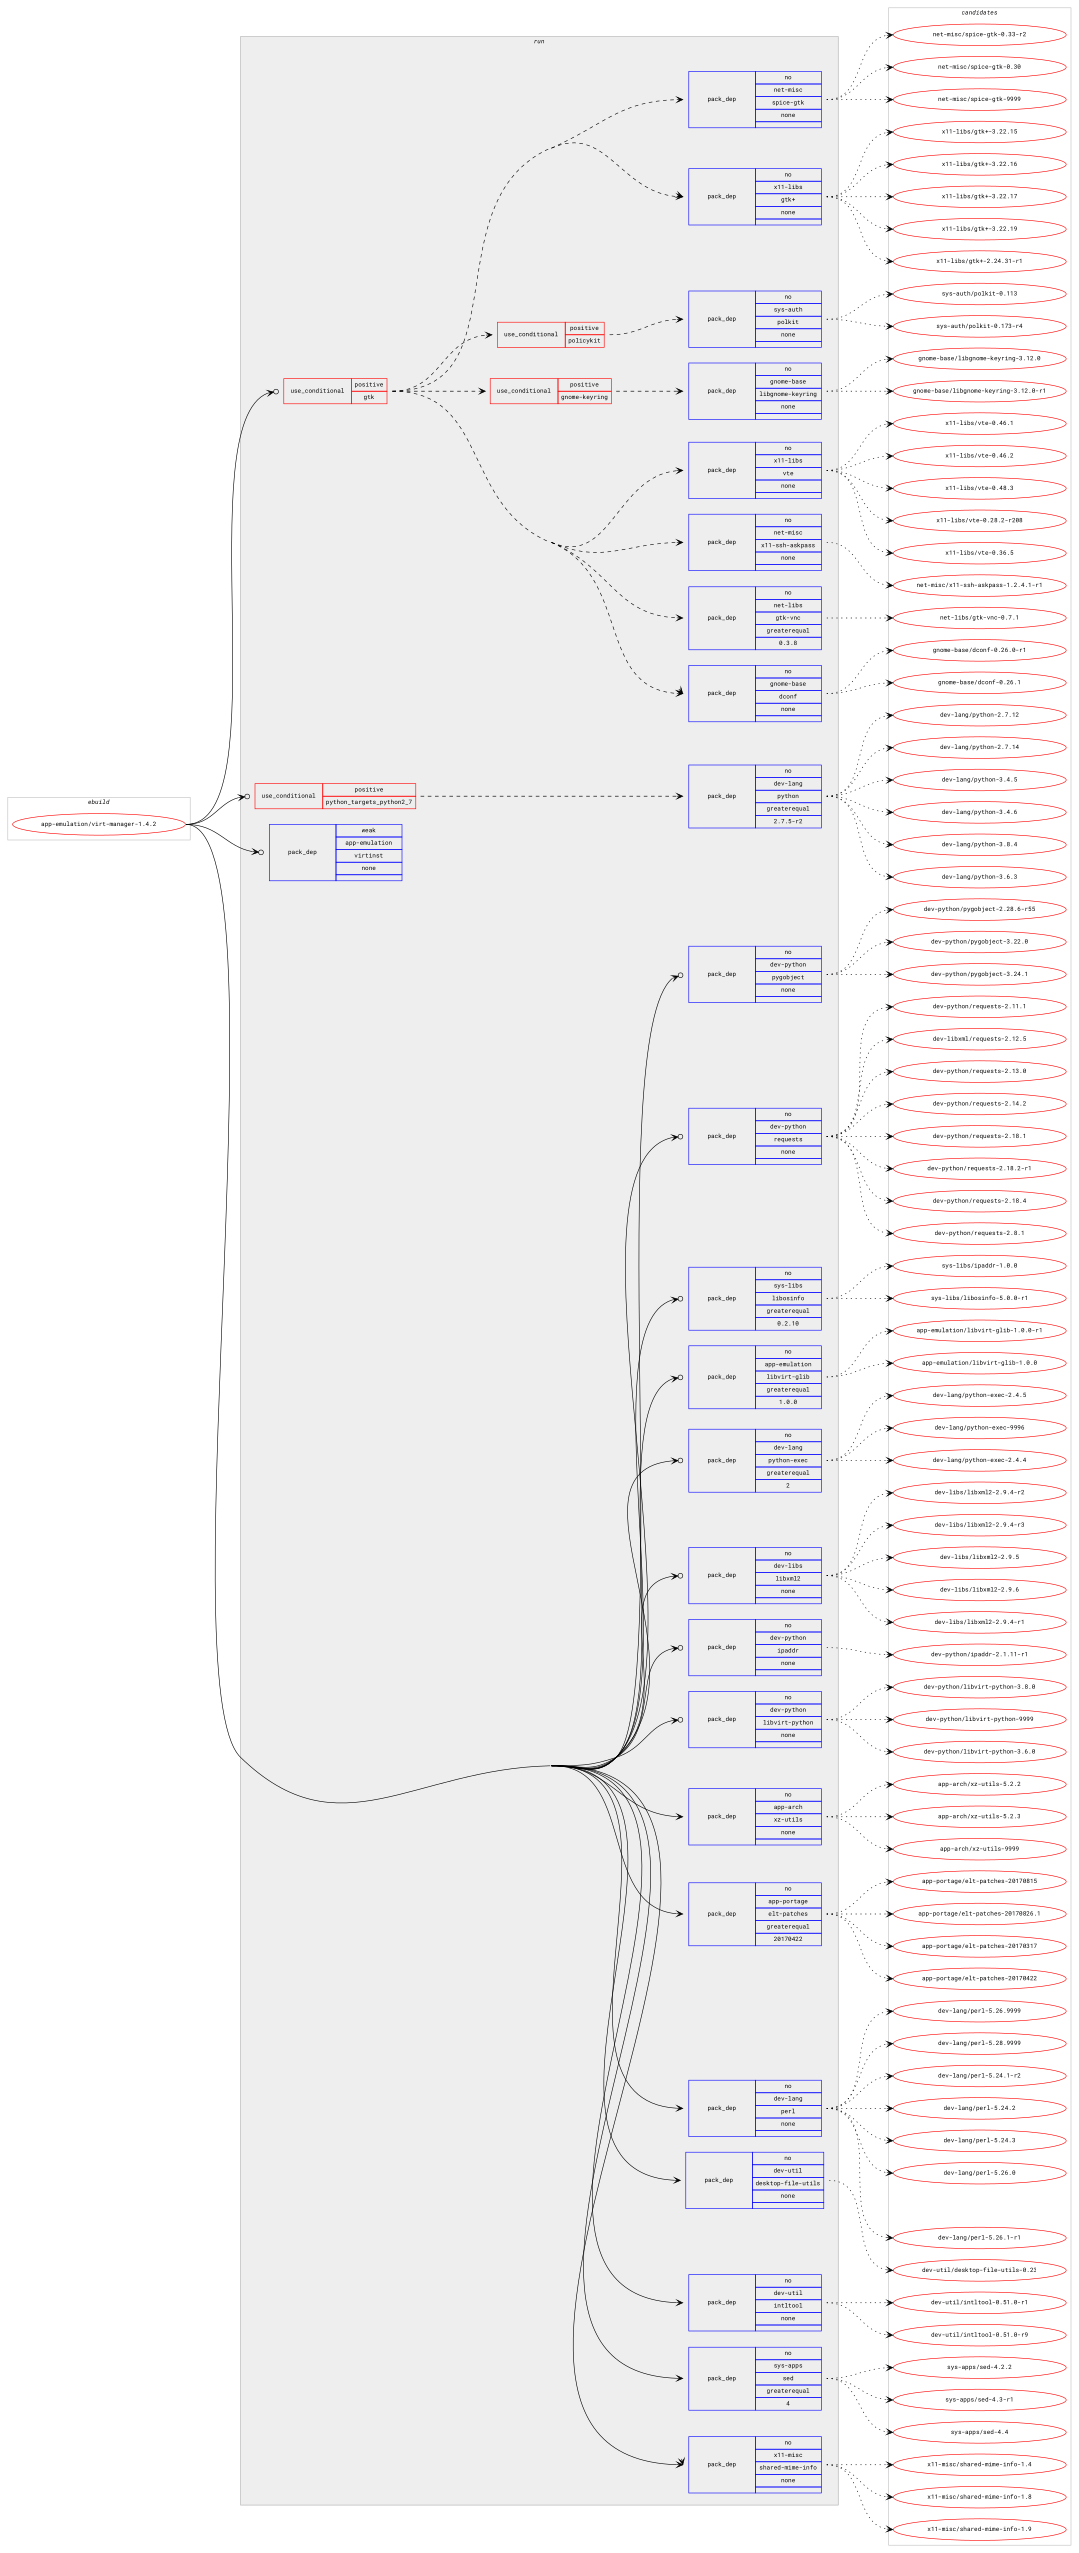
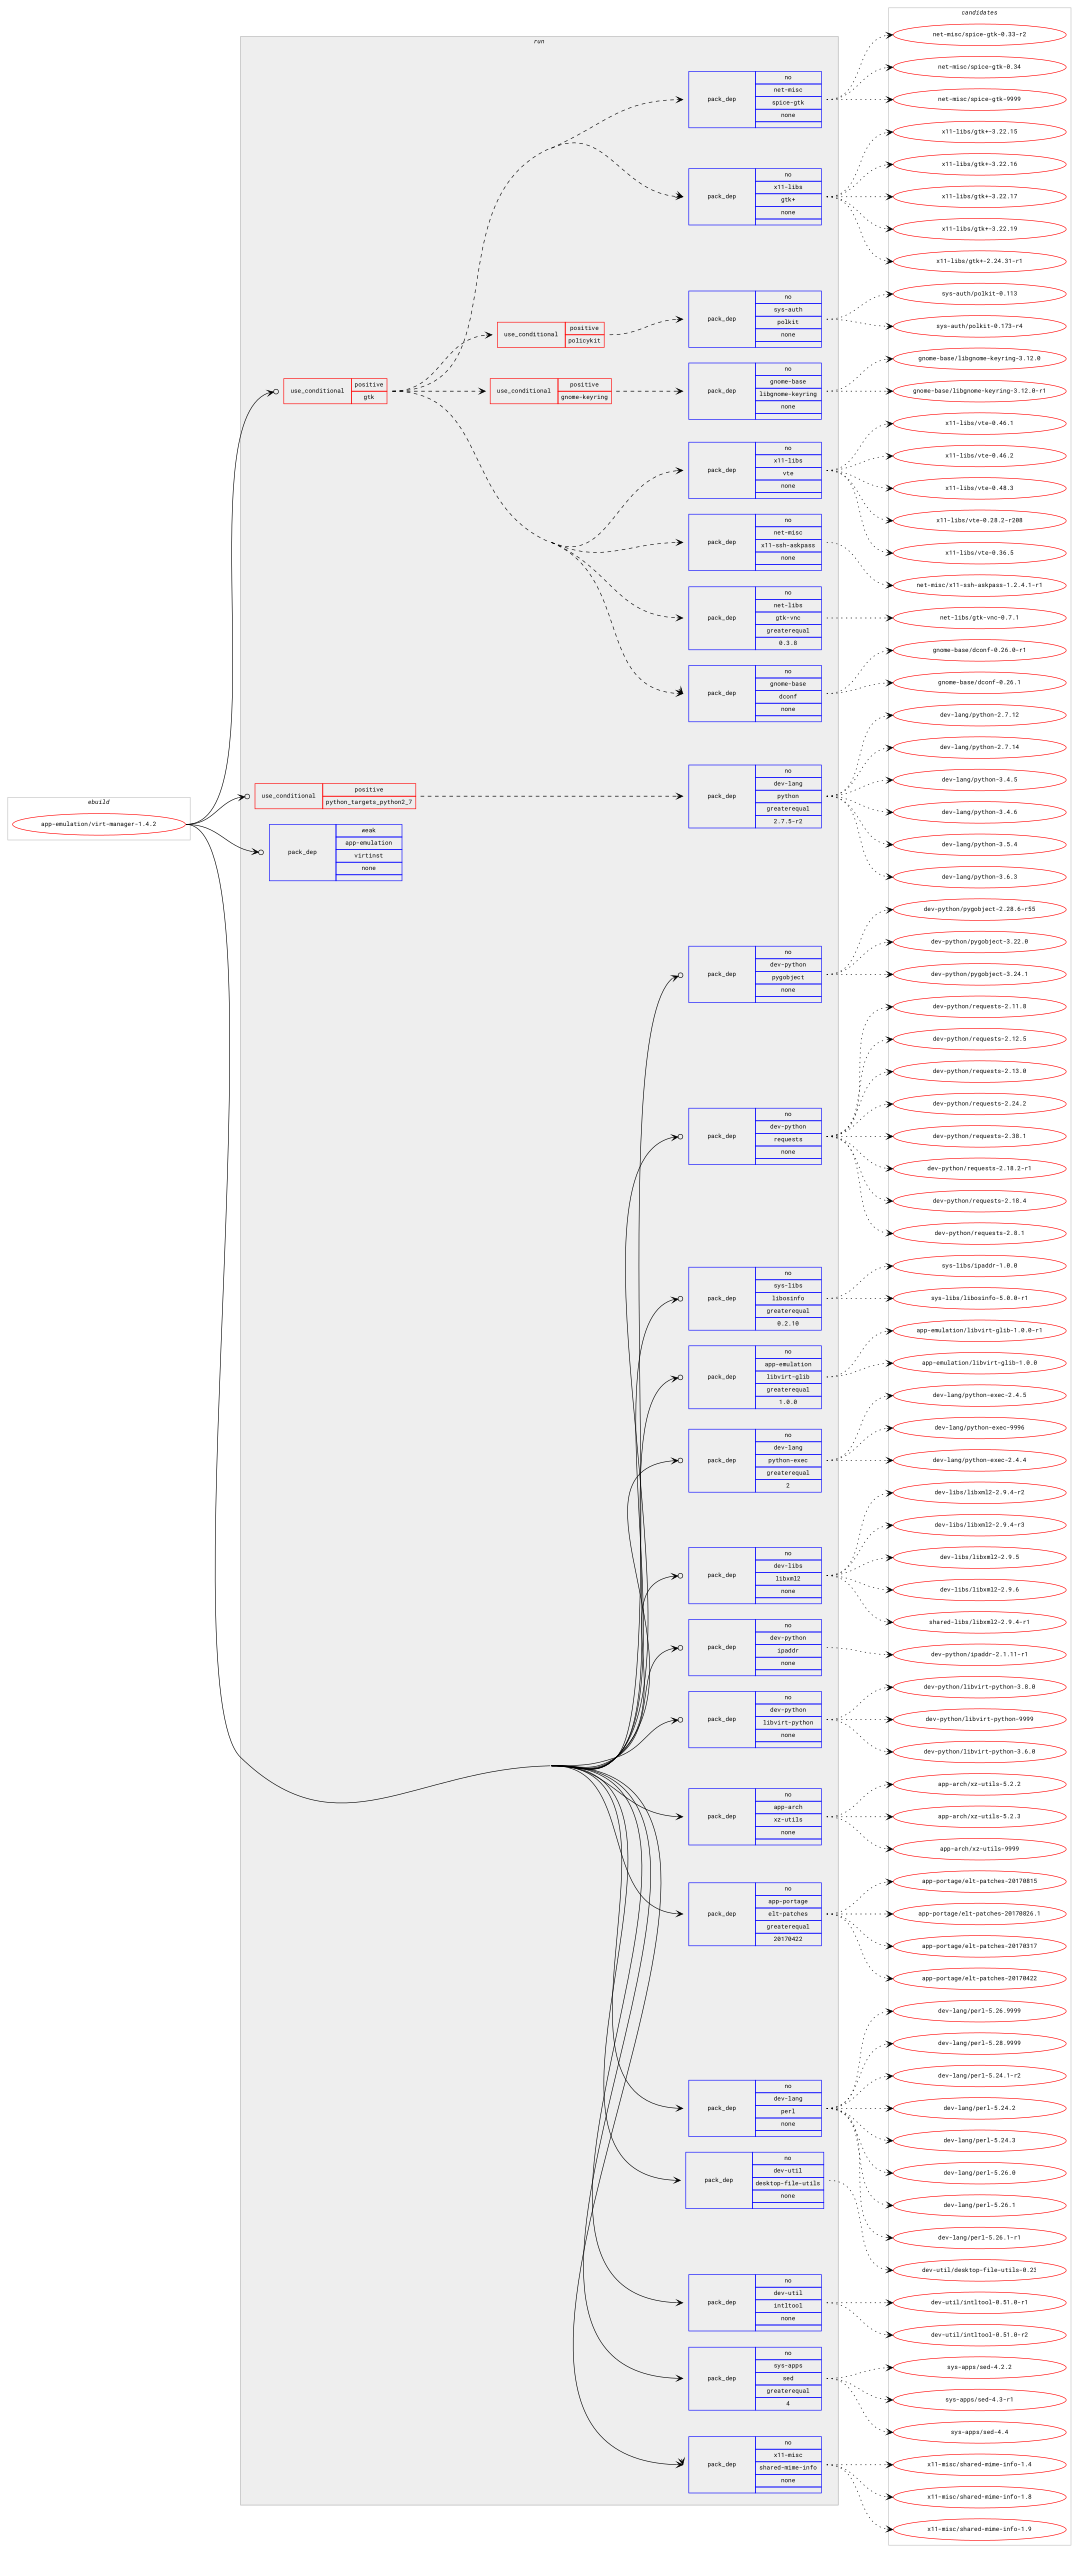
node "net-misc/spice-gtk-0.30": label "net-misc/spice-gtk-0.30" -> "net-misc/spice-gtk-0.34"
node "dev-lang/python-3.8.4": label "dev-lang/python-3.8.4" -> "dev-lang/python-3.5.4"
node "dev-python/requests-2.11.1": label "dev-python/requests-2.11.1" -> "dev-python/requests-2.11.8"
node "dev-libxml/requests-2.12.5": label "dev-libxml/requests-2.12.5" -> "dev-python/requests-2.12.5"
node "dev-python/requests-2.14.2": label "dev-python/requests-2.14.2" -> "dev-python/requests-2.24.2"
node "dev-python/requests-2.18.1": label "dev-python/requests-2.18.1" -> "dev-python/requests-2.38.1"
node "dev-libs/libxml2-2.9.4-r1": label "dev-libs/libxml2-2.9.4-r1" -> "shared-libs/libxml2-2.9.4-r1"
node "dev-lang/perl-5.26.1": added
node "dev-util/intltool-0.51.0-r9": label "dev-util/intltool-0.51.0-r9" -> "dev-util/intltool-0.51.0-r2"
